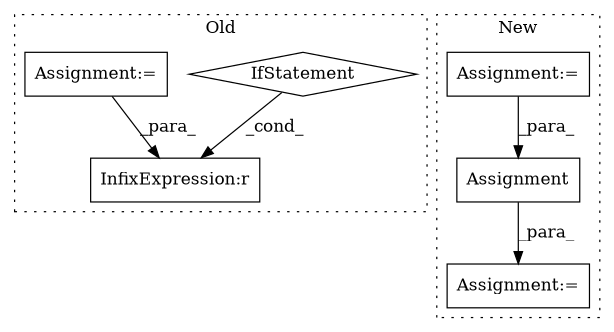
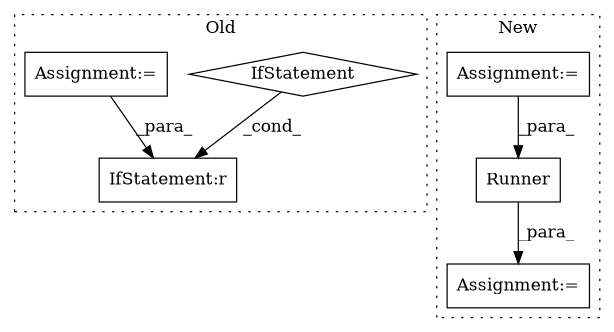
node "InfixExpression:r": label "InfixExpression:r" -> "IfStatement:r"
node "Assignment": label "Assignment" -> "Runner"
